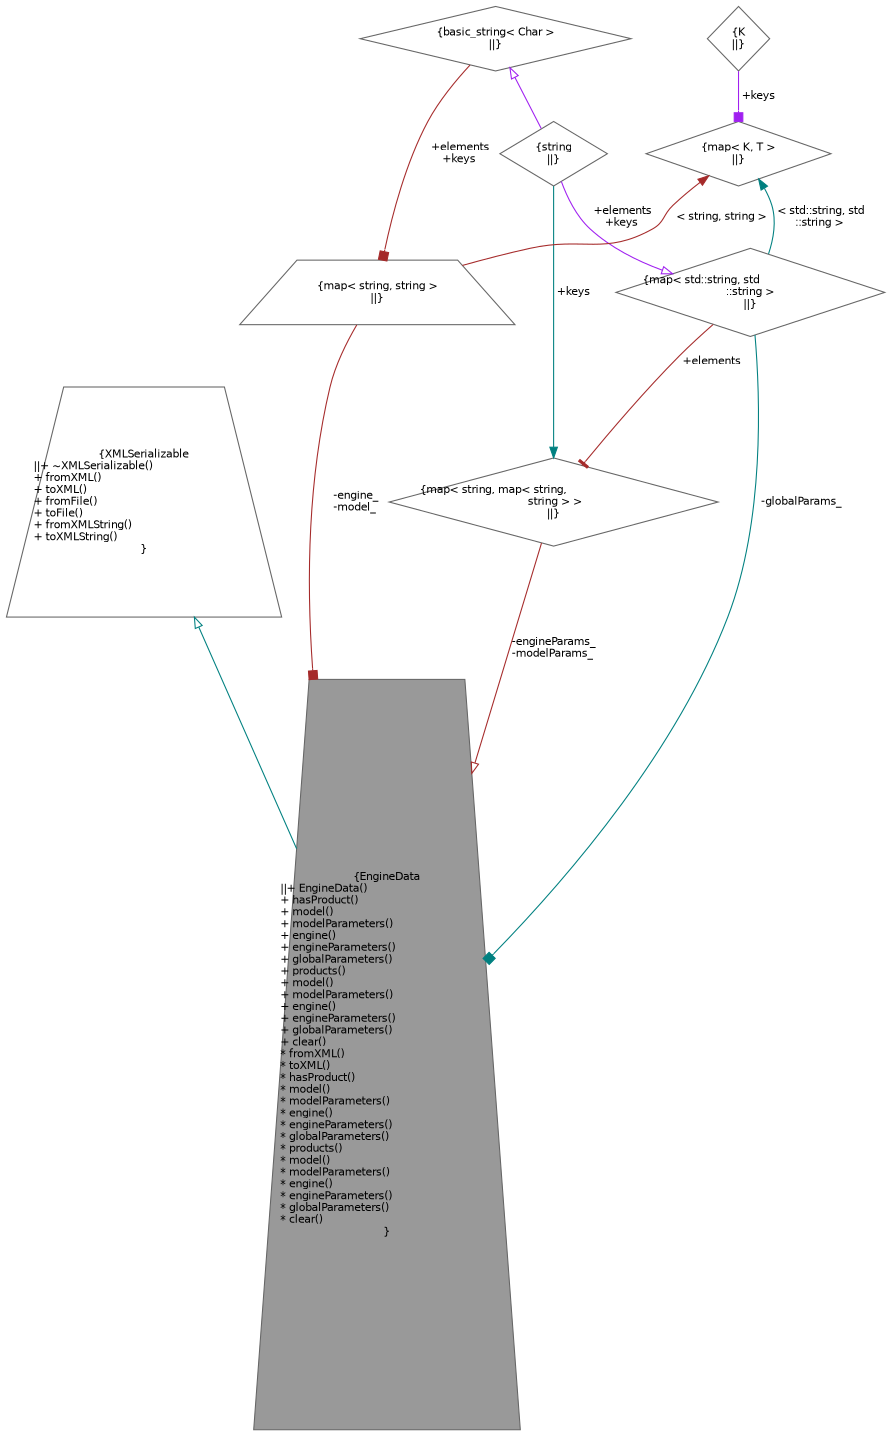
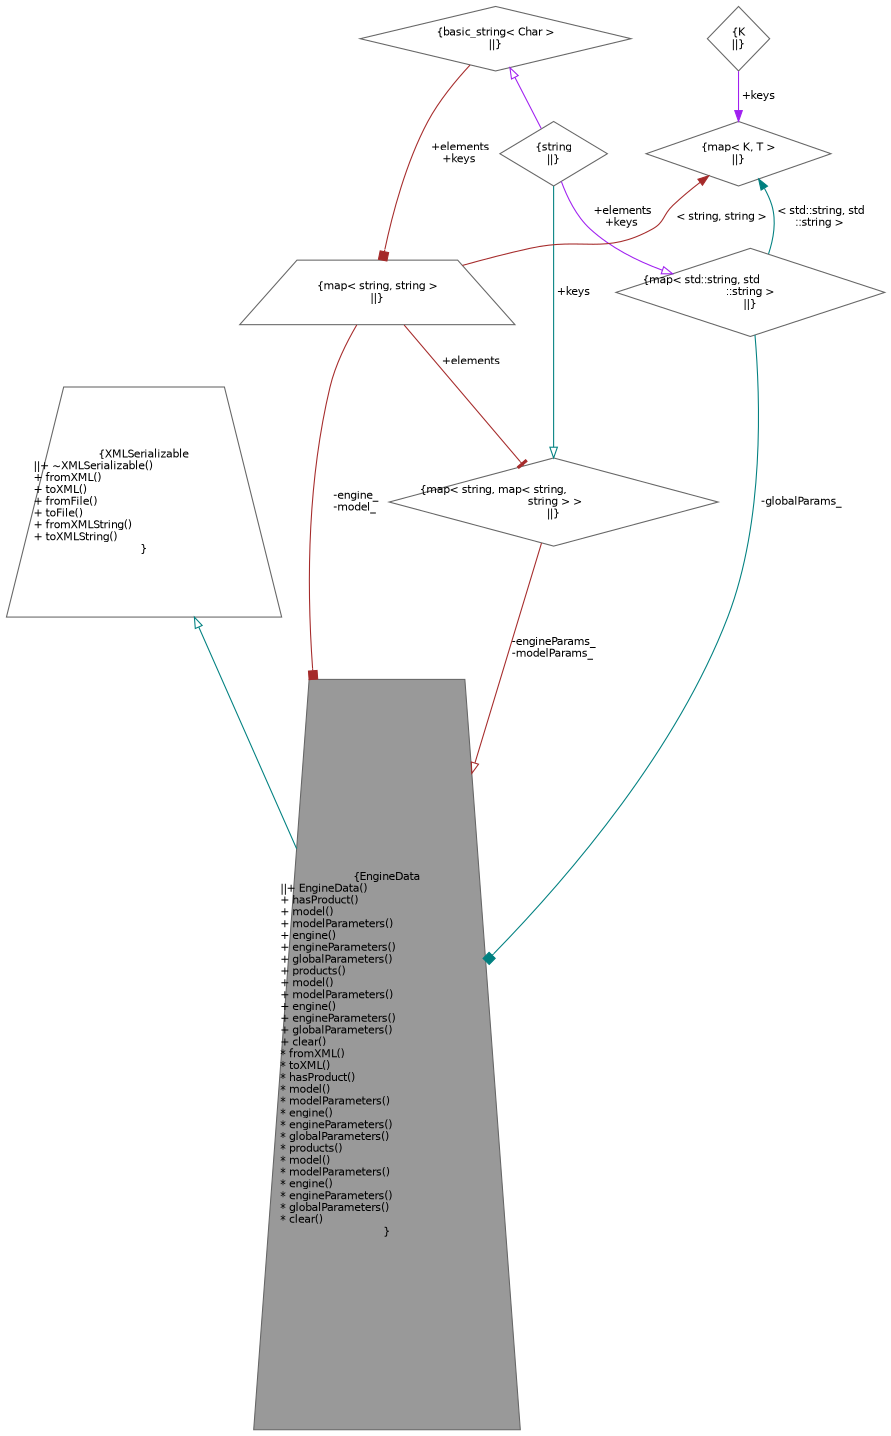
edge "{K ||}" -> "{map< K, T > ||}": arrowhead box -> normal
edge "{string ||}" -> "{map< string, map< string, string > > ||}": arrowhead normal -> onormal
edge "{map< std::string, std ::string > ||}" -> "{map< string, map< string, string > > ||}": now "{map< string, string > ||}" -> "{map< string, map< string, string > > ||}"
